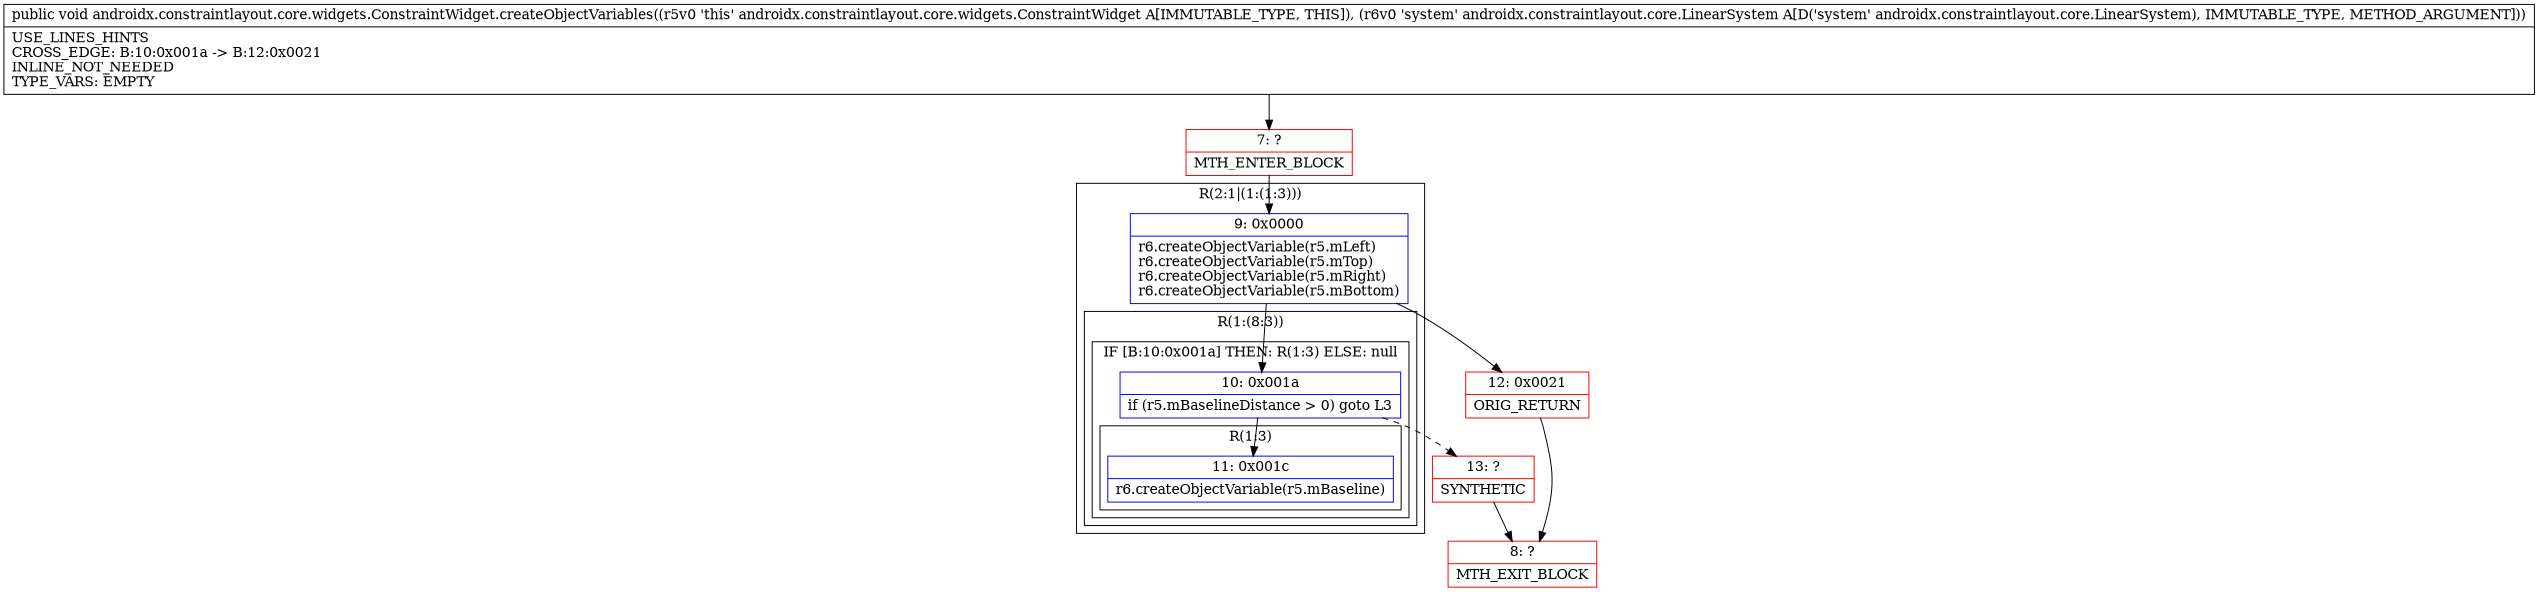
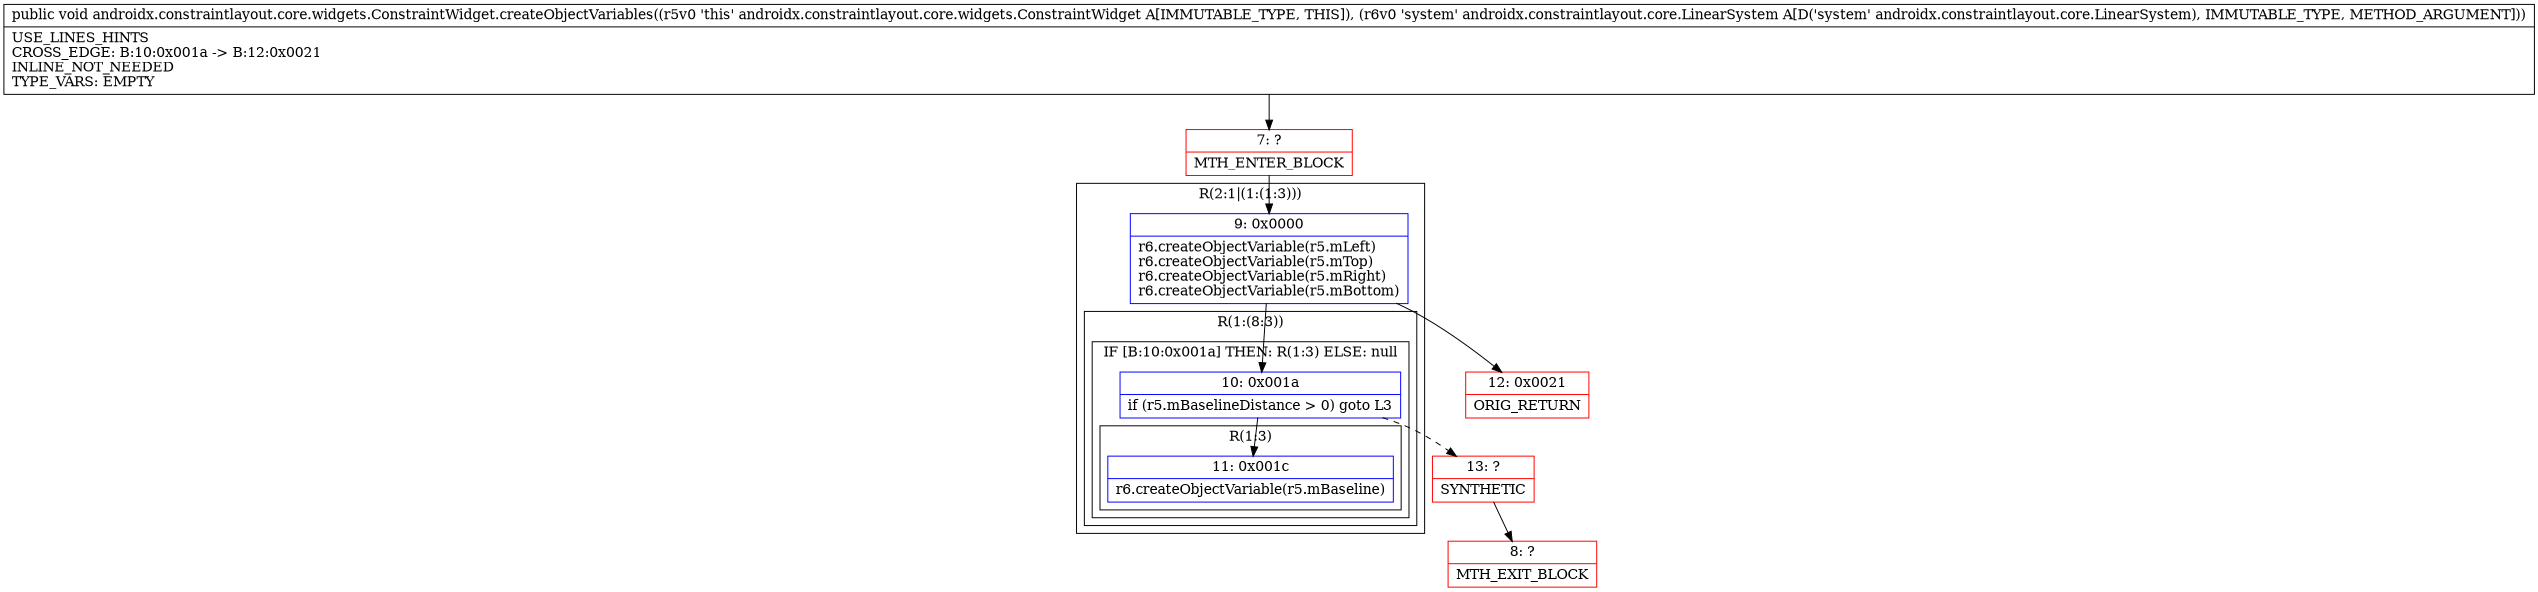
edge "12: 0x0021" -> "8: ?": removed
